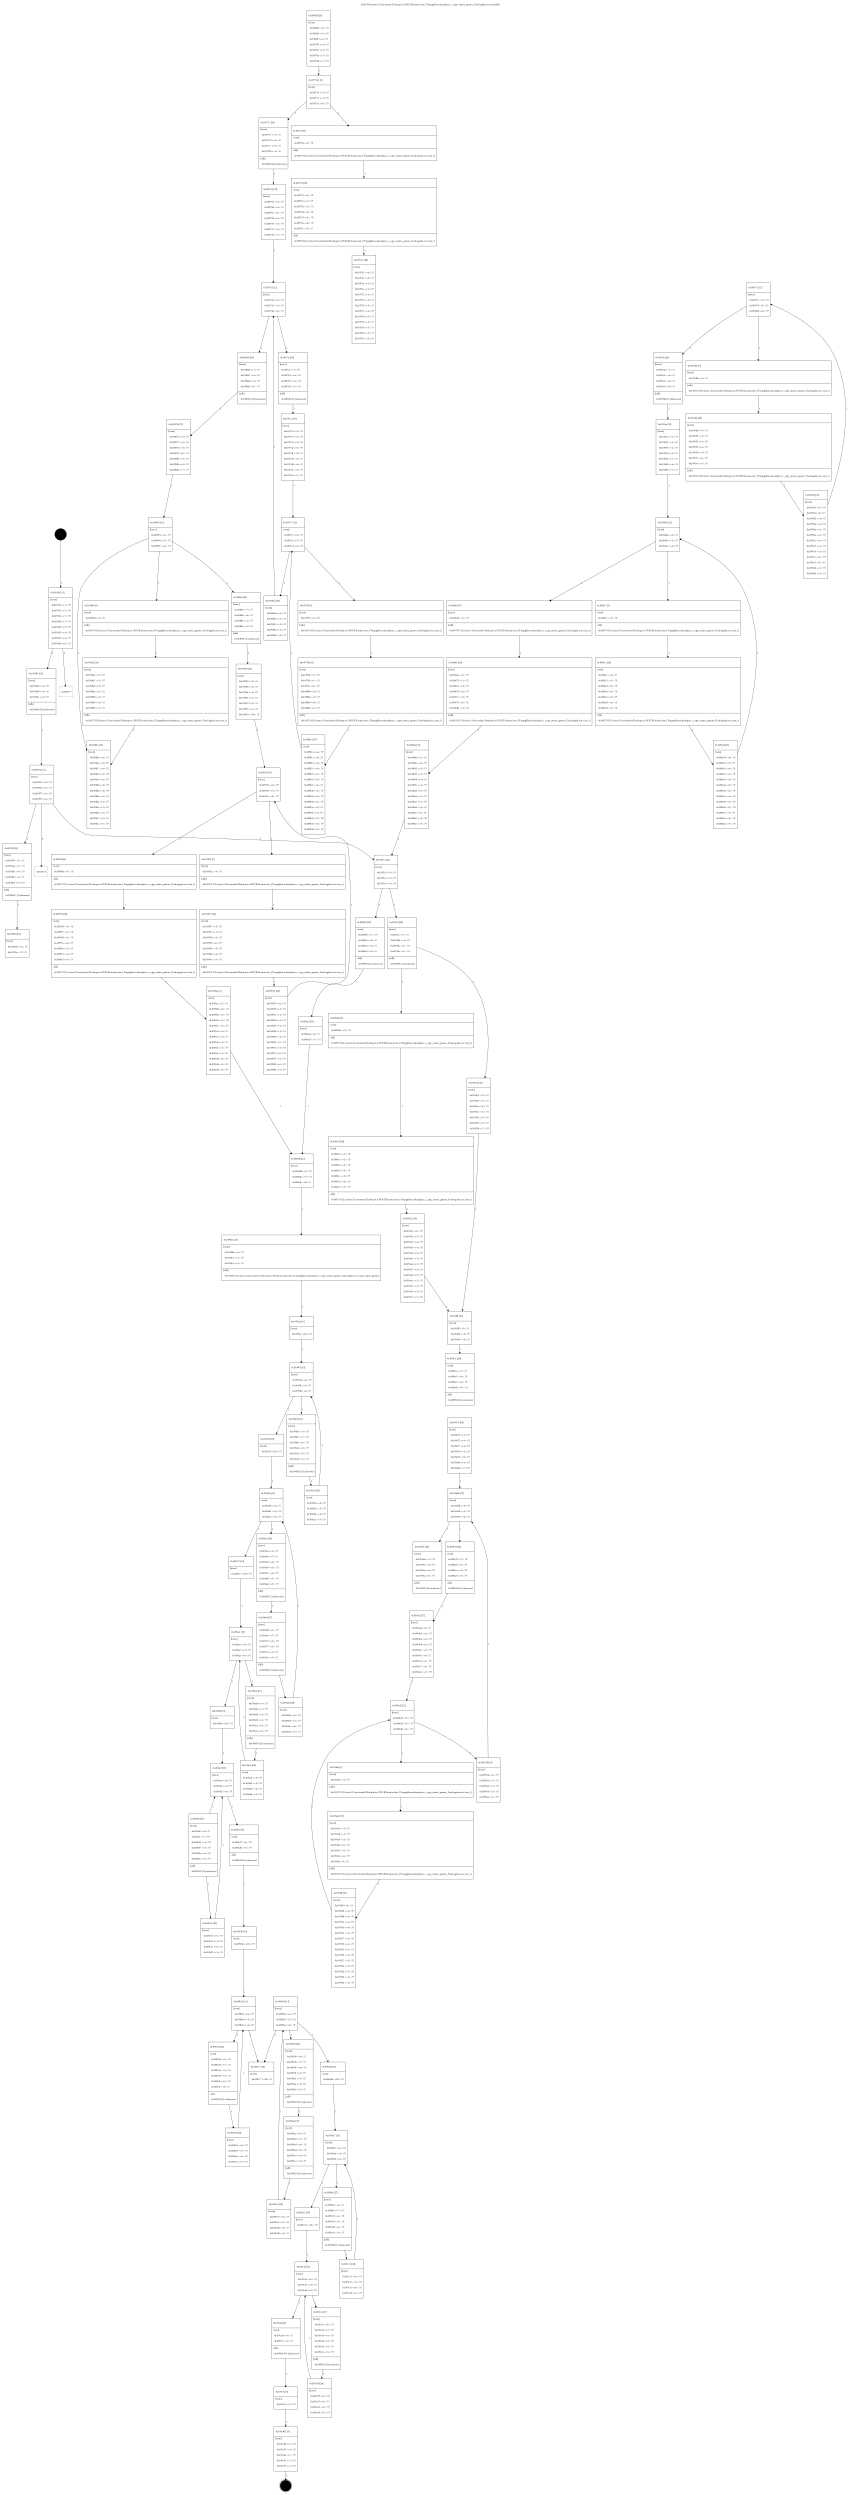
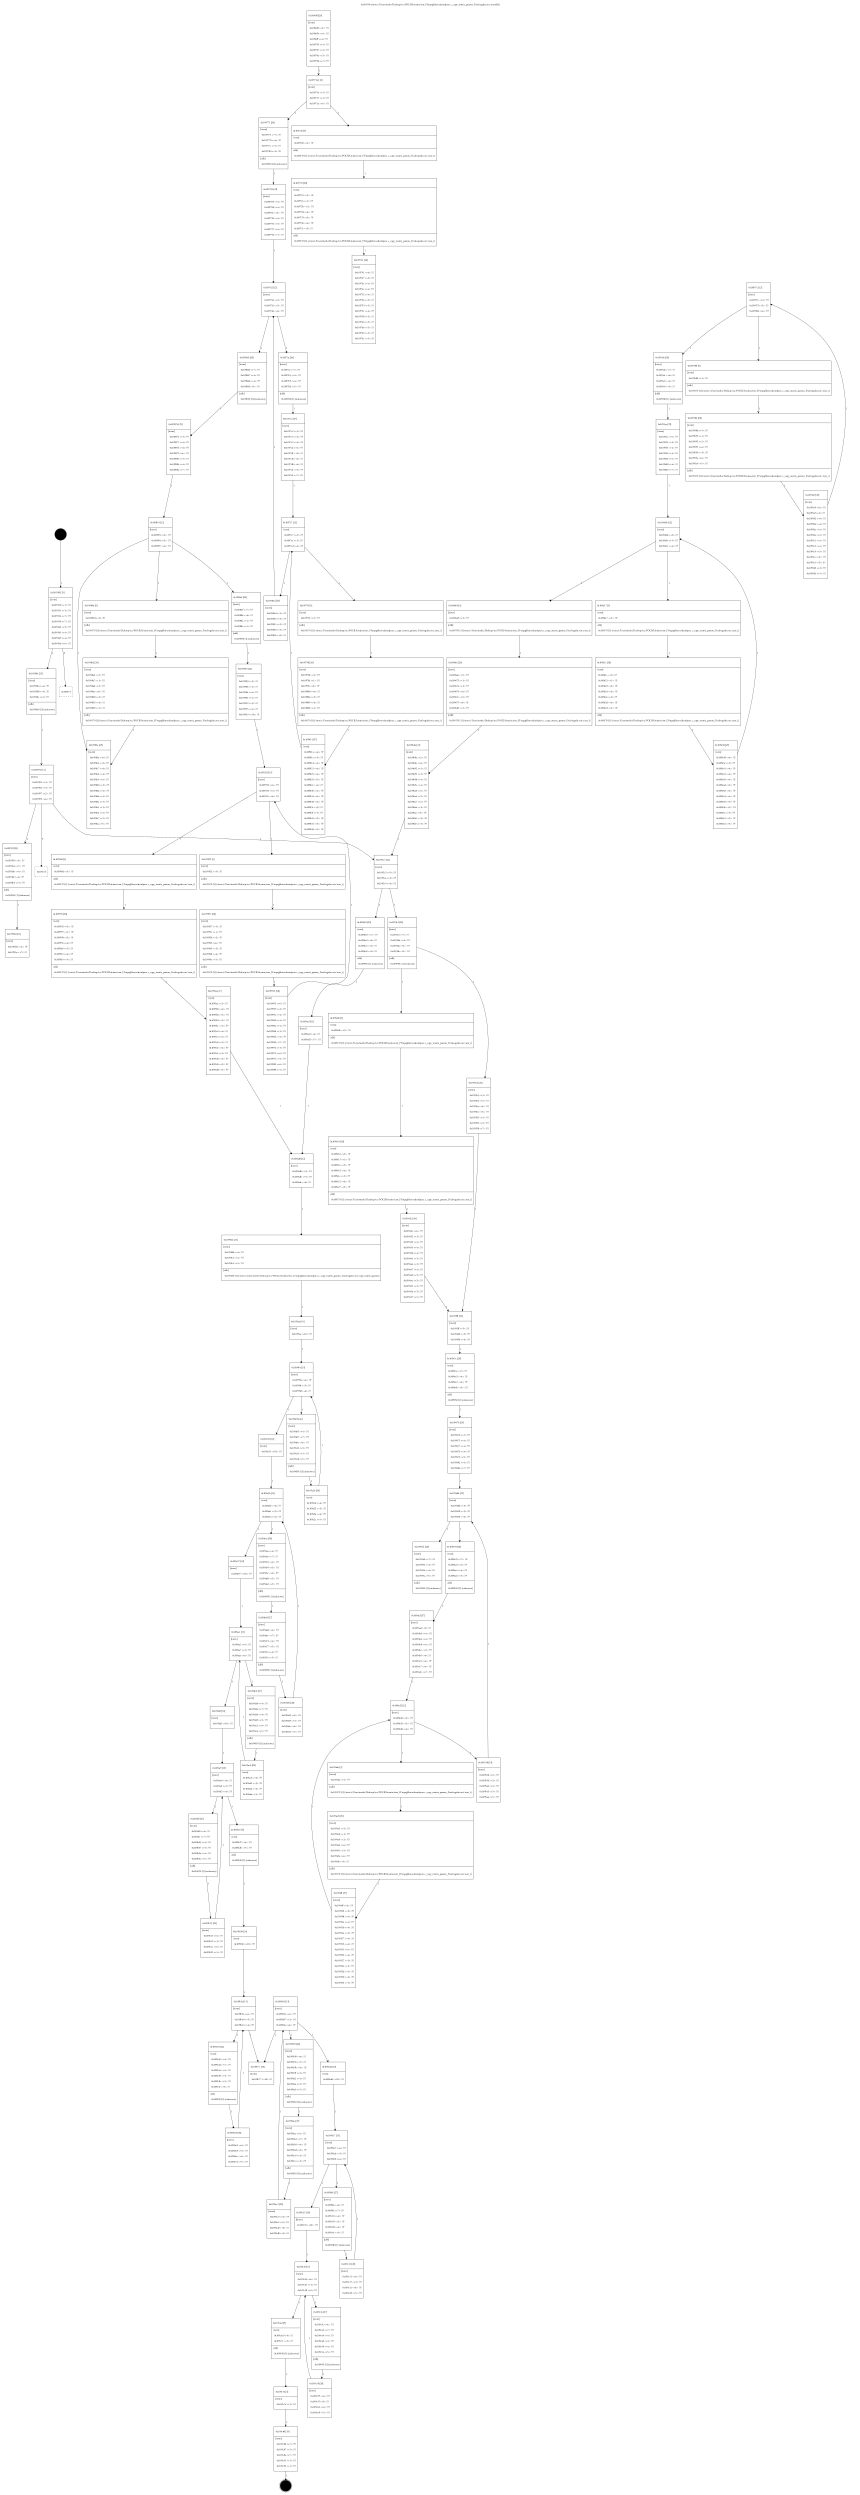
edge "0x10945c [20]" -> "0x109470 [29]": added, label "1"
edge "0x109af8 [27]" -> "0x109ae9 [15]": reversed
